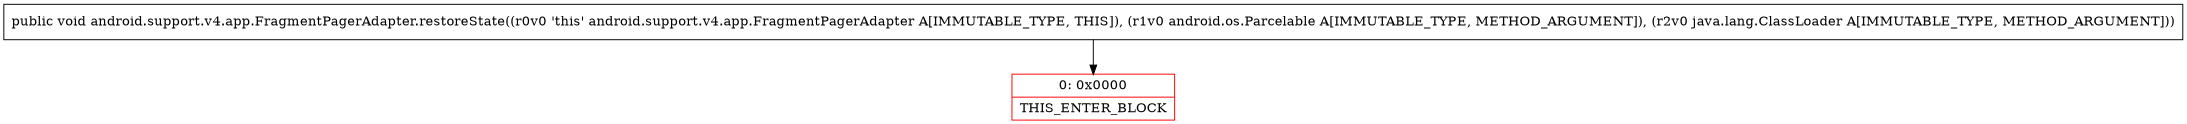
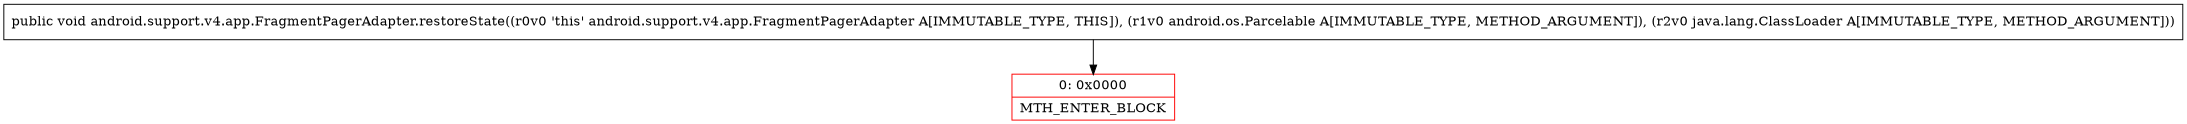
node "0: 0x0000": text "THIS_ENTER_BLOCK" -> "MTH_ENTER_BLOCK"
